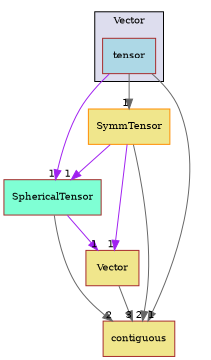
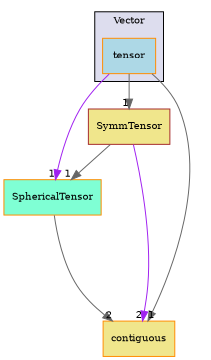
node "tensor": color brown -> darkorange
node "SymmTensor": color darkorange -> brown
edge "SymmTensor" -> "SphericalTensor": color purple -> gray40
node "SphericalTensor": color brown -> darkorange
edge "SymmTensor" -> "contiguous": color gray40 -> purple
node "Vector": removed
node "contiguous": color brown -> darkorange
